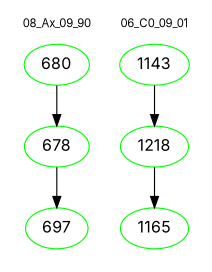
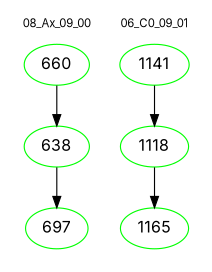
cluster "08_Ax_09_90": label "08_Ax_09_90" -> "08_Ax_09_00"
node "680": label "680" -> "660"
node "1143": label "1143" -> "1141"
node "678": label "678" -> "638"
node "1218": label "1218" -> "1118"
